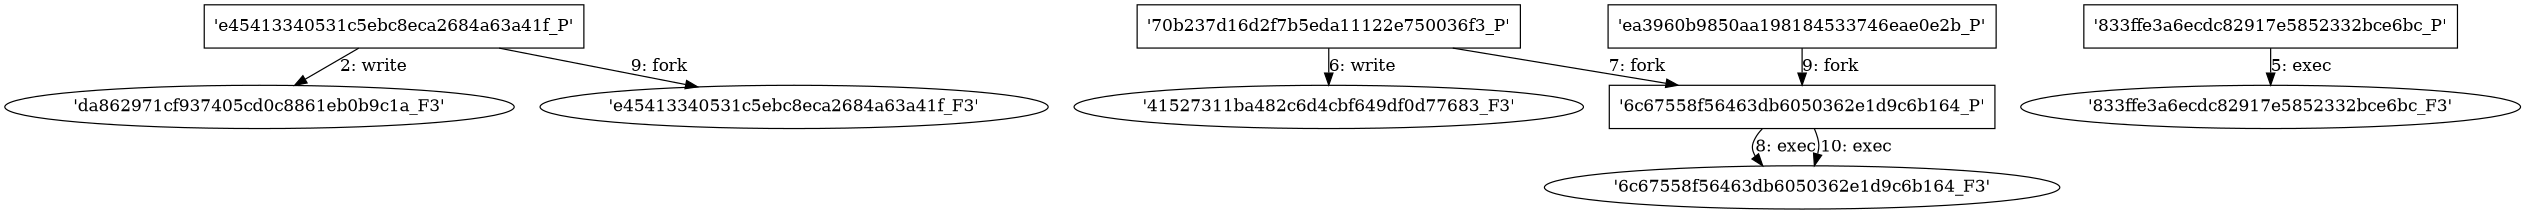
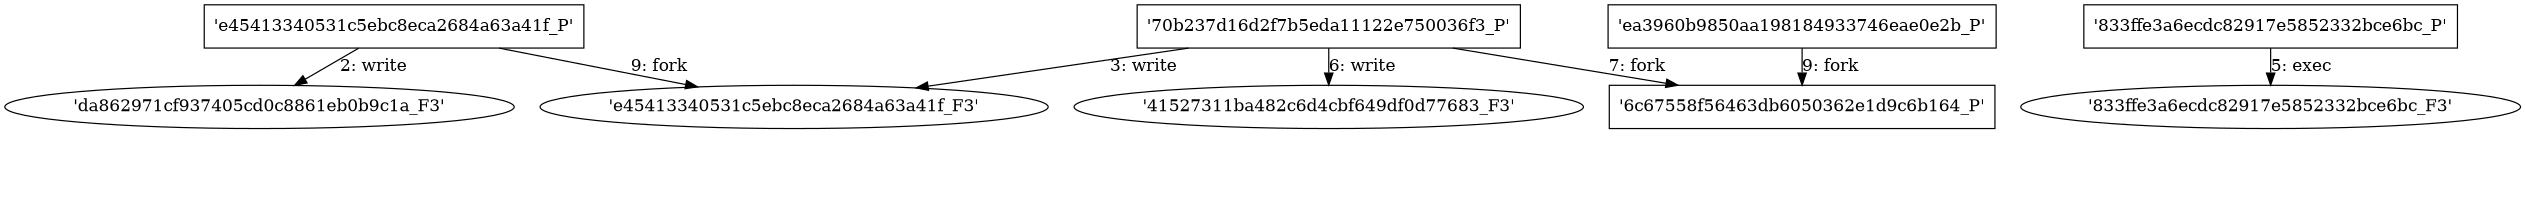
node "'ea3960b9850aa198184533746eae0e2b_P'": label "'ea3960b9850aa198184533746eae0e2b_P'" -> "'ea3960b9850aa198184933746eae0e2b_P'"
edge "'70b237d16d2f7b5eda11122e750036f3_P'" -> "'e45413340531c5ebc8eca2684a63a41f_F3'": added, label "3: write"
node "'6c67558f56463db6050362e1d9c6b164_F3'": removed
